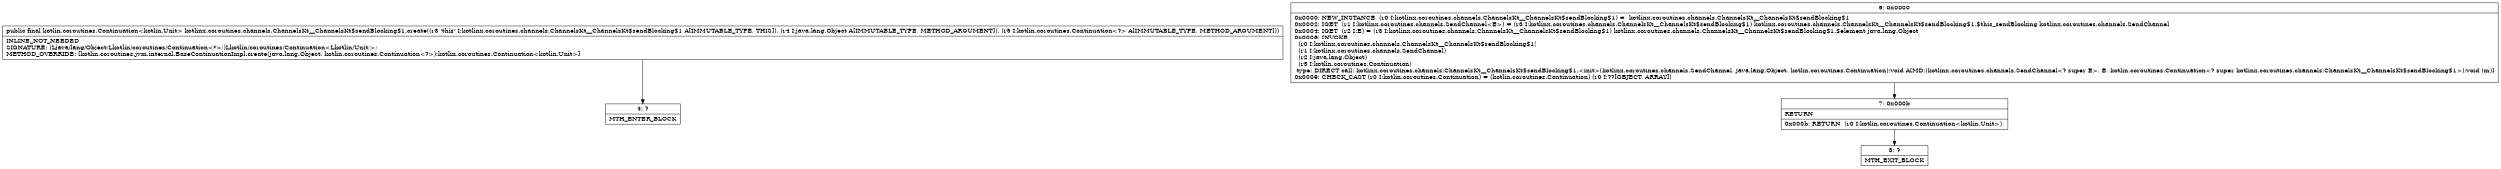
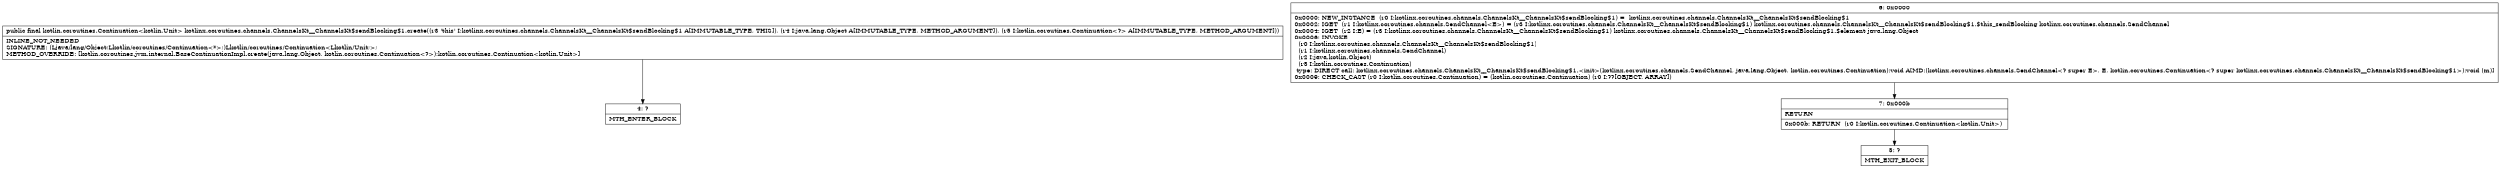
node "6: 0x0000": text "(r2 I:java.lang.Object)" -> "(r2 I:java.kotlin.Object)"
